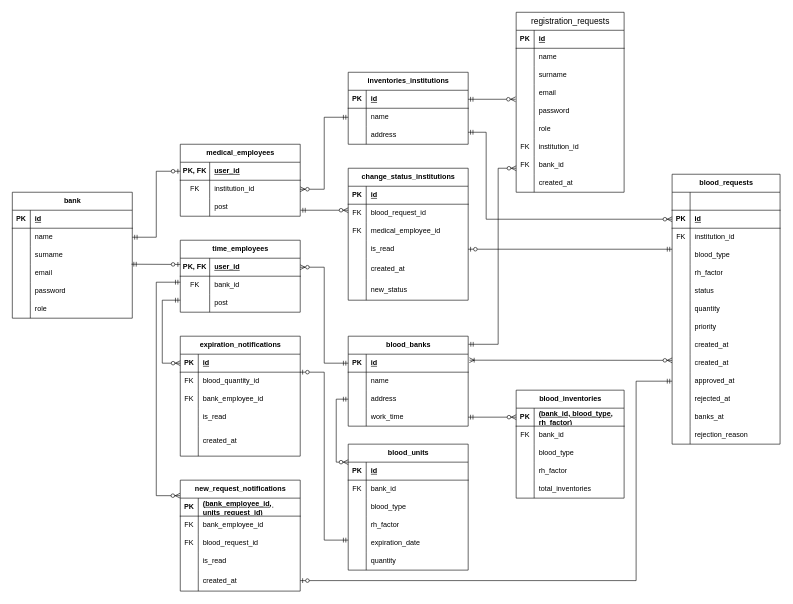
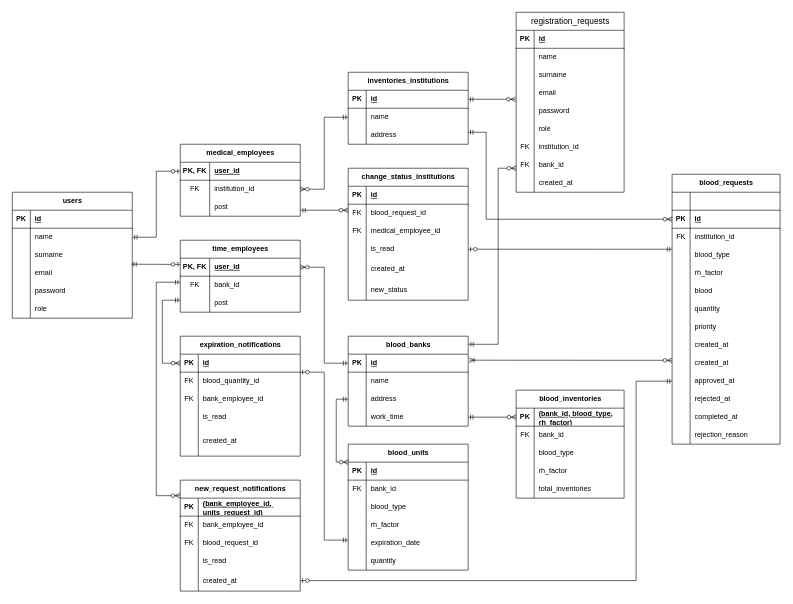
node "bank": label "bank" -> "users"
node "status": label "status" -> "blood"
node "banks_at": label "banks_at" -> "completed_at"
